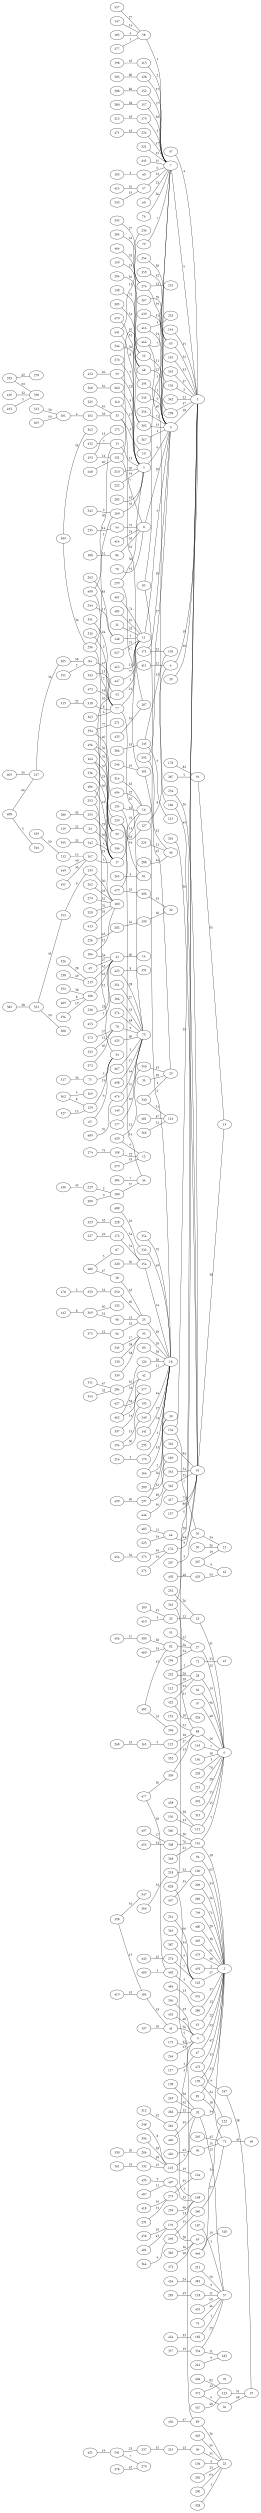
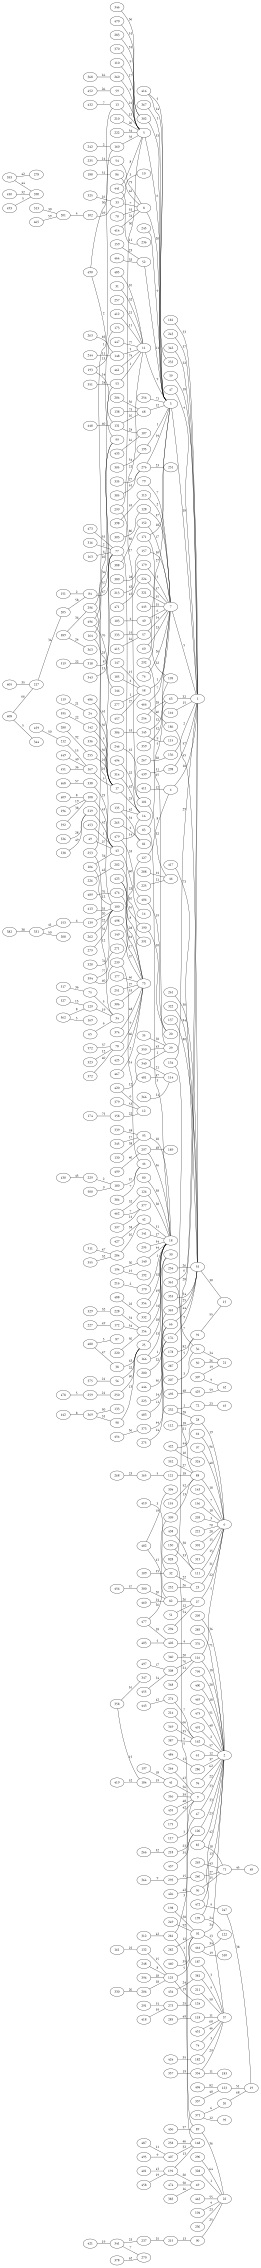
node "468": added
node "241": removed
